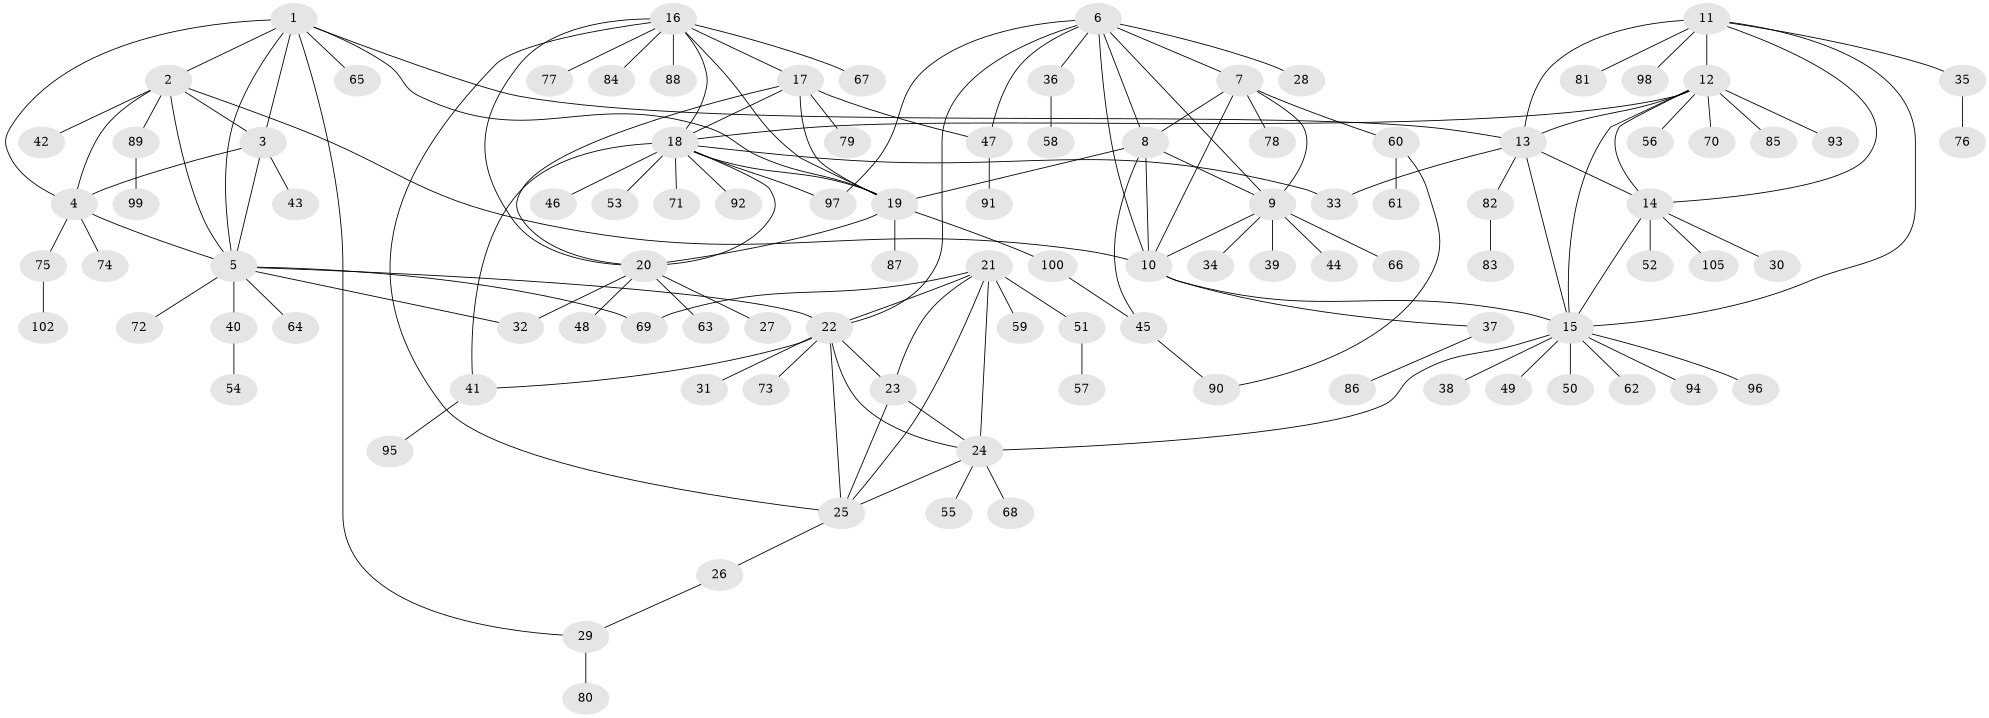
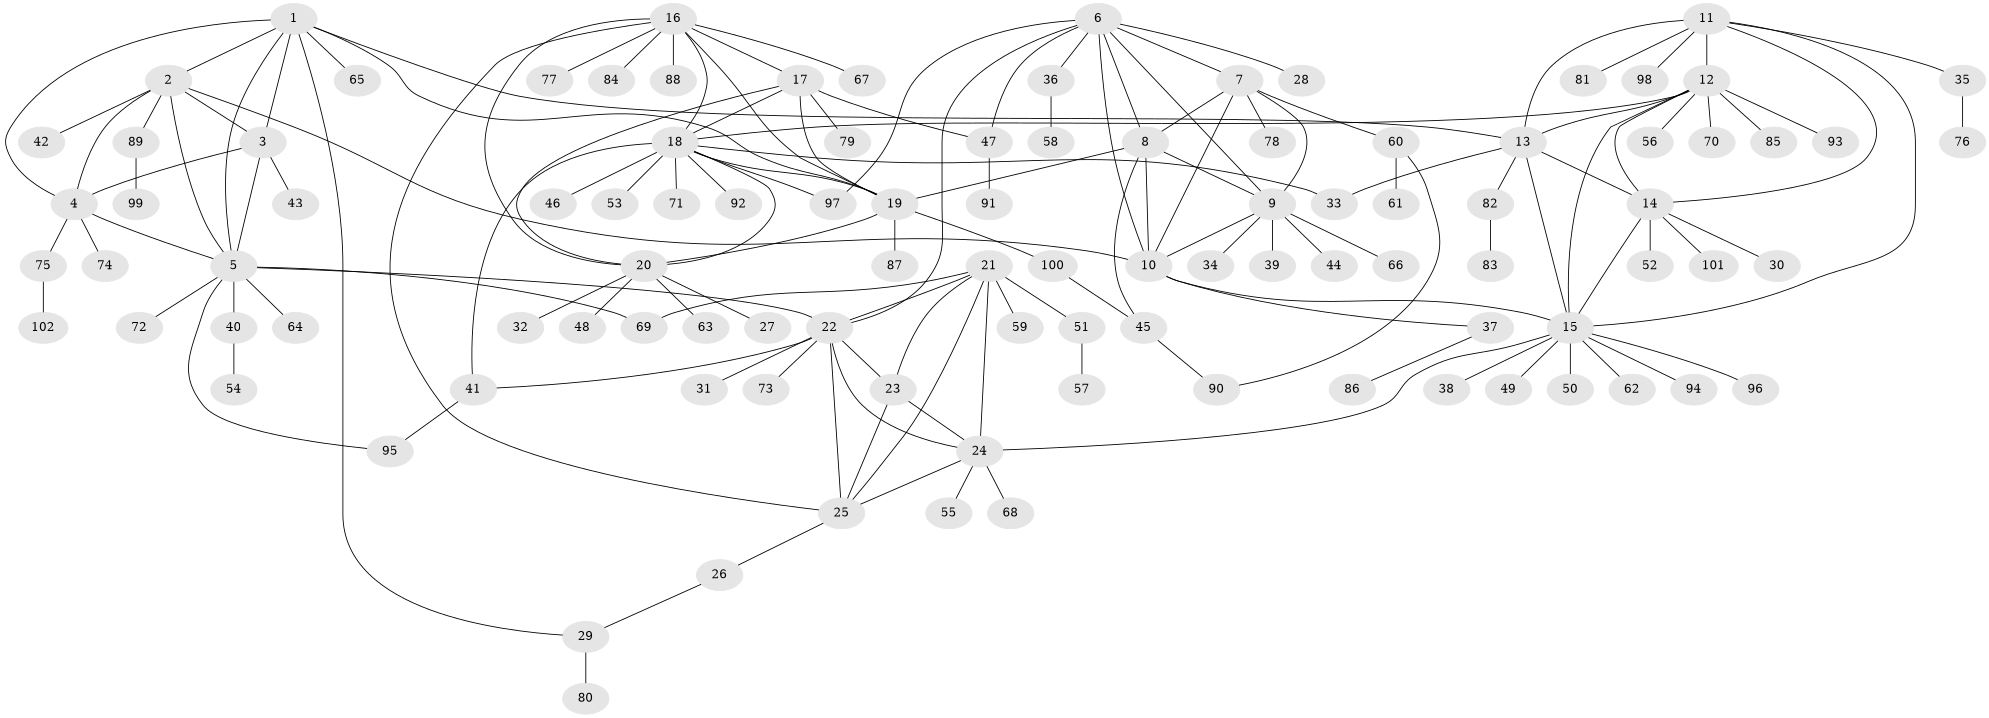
node "105": label "105" -> "101"
edge "5" -- "32": now "5" -- "95"
